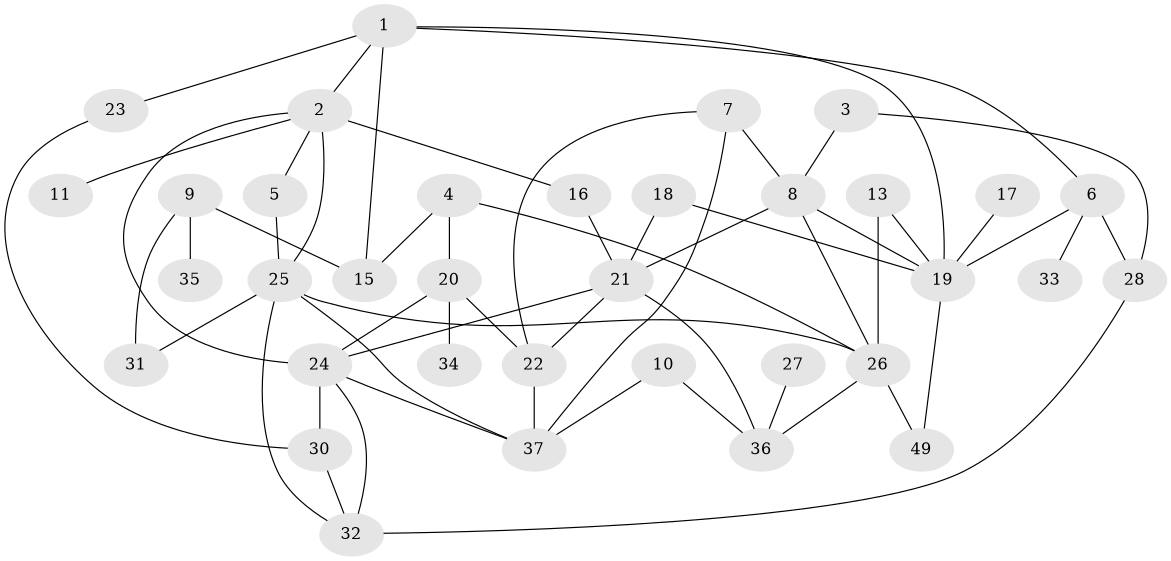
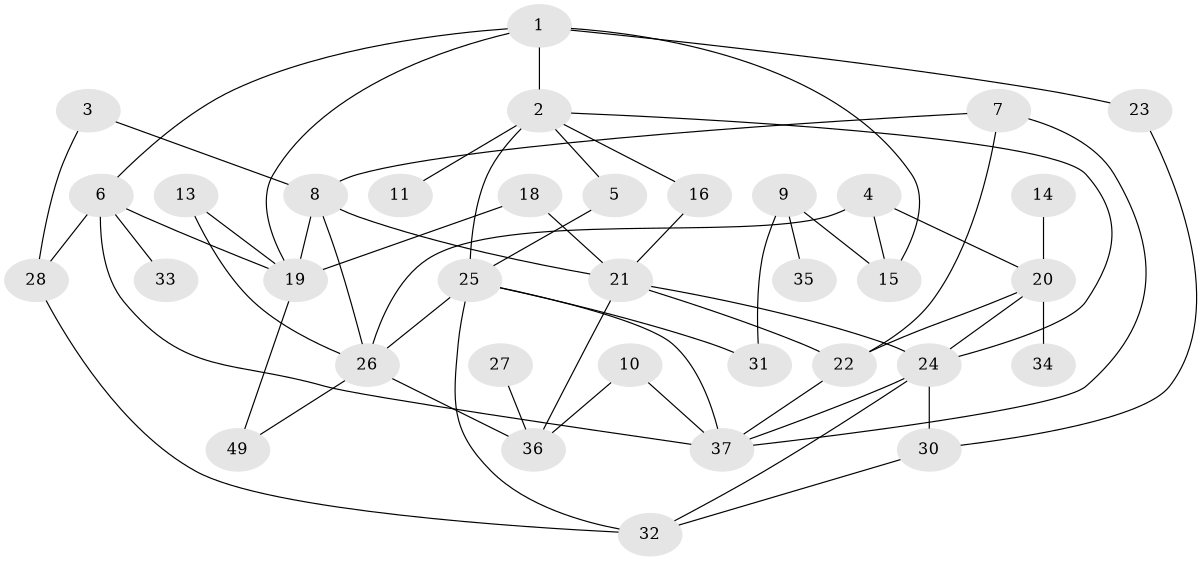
node "17": removed
node "14": added
edge "6" -- "37": added
